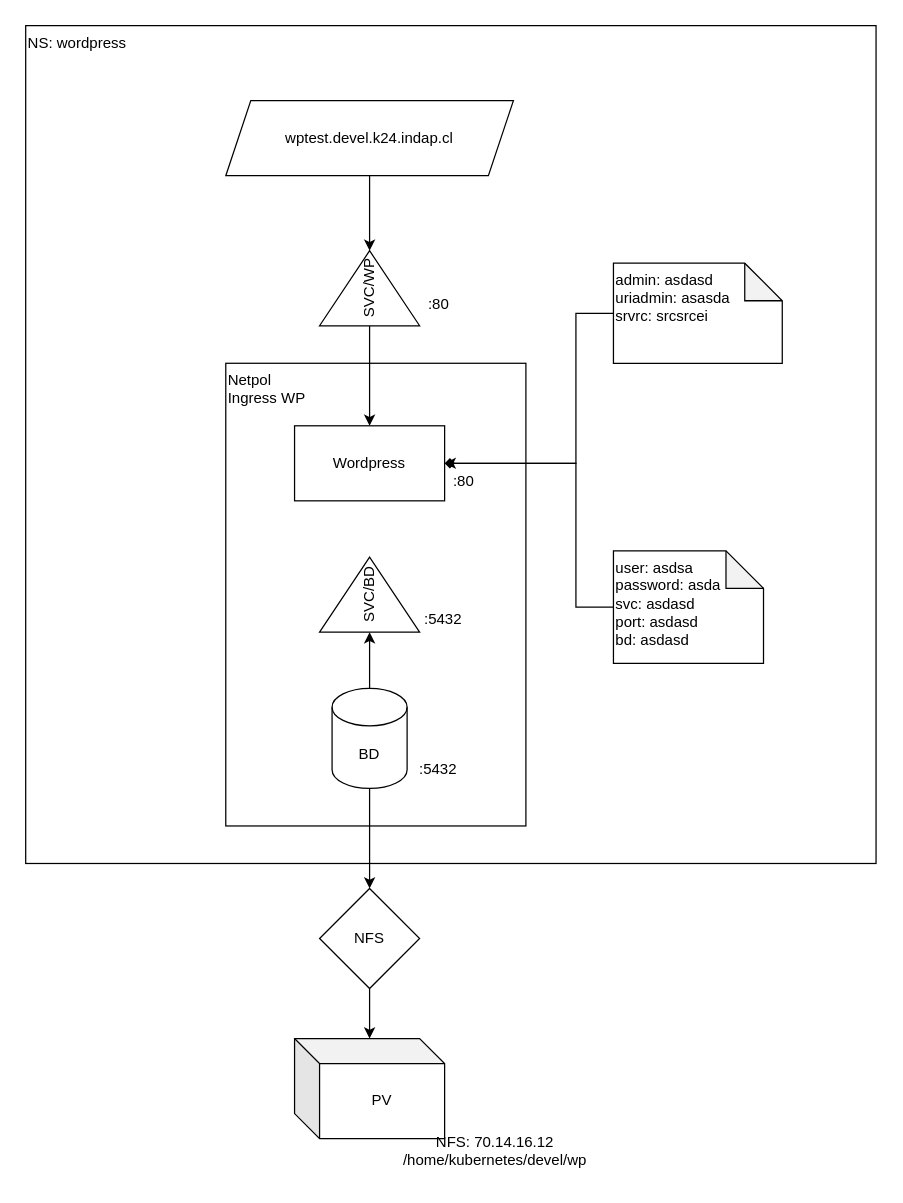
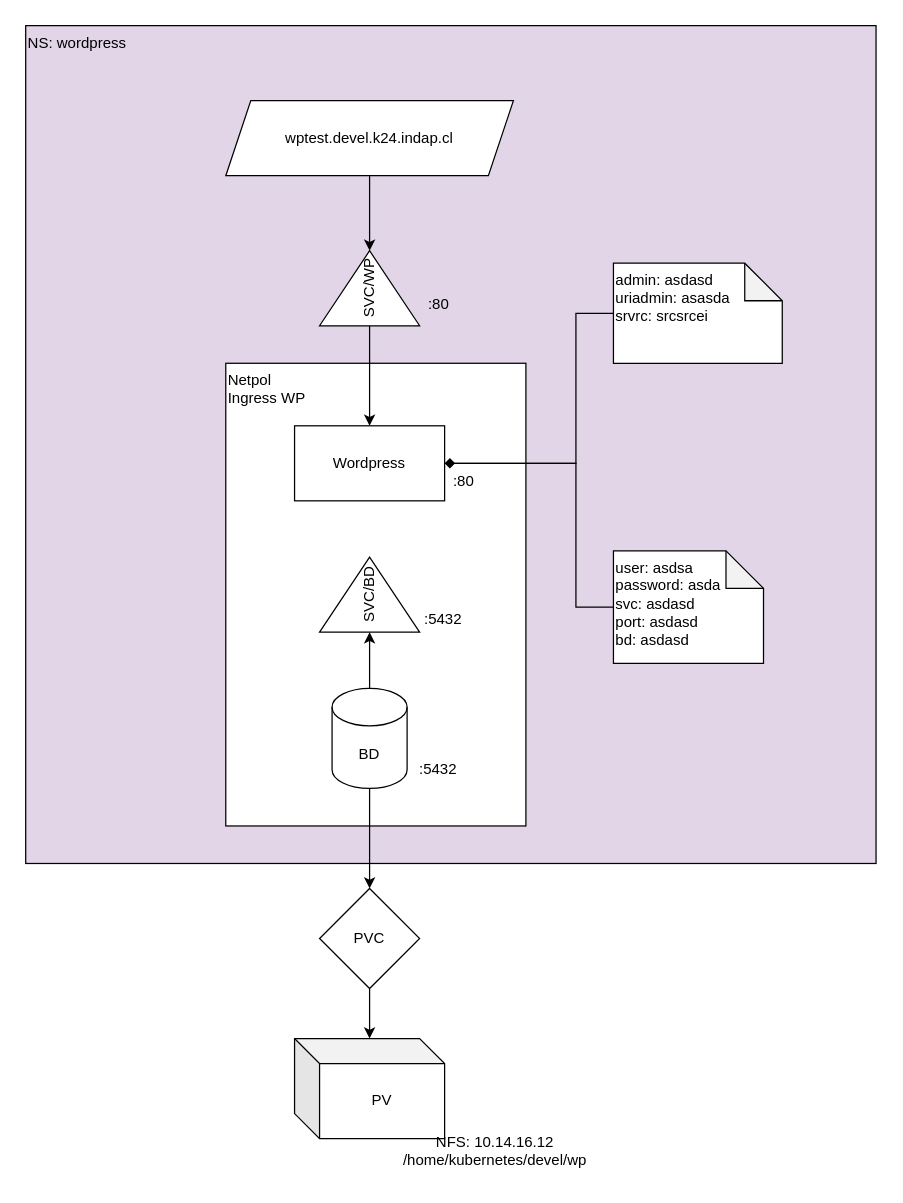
node "NS: wordpress": fillcolor #ffffff -> #e1d5e7
edge "admin: asdasd uriadmin: asasda srvrc: srcsrcei" -> "Wordpress": arrowhead classic -> none
node "NFS": label "NFS" -> "PVC"
node "NFS: 70.14.16.12 /home/kubernetes/devel/wp": label "NFS: 70.14.16.12 /home/kubernetes/devel/wp" -> "NFS: 10.14.16.12 /home/kubernetes/devel/wp"
